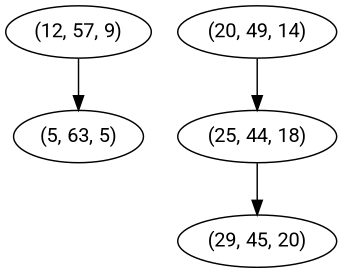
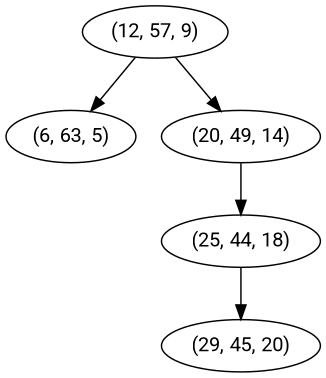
edge "(12, 57, 9)" -> "(20, 49, 14)": added
node "(5, 63, 5)": label "(5, 63, 5)" -> "(6, 63, 5)"
